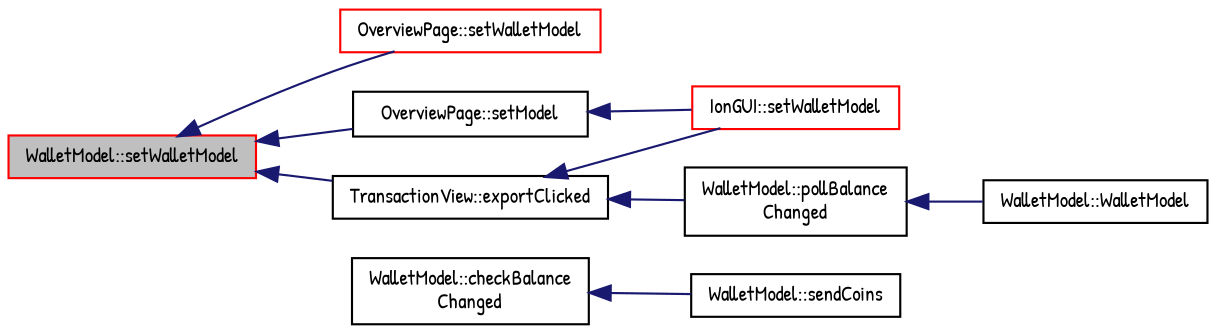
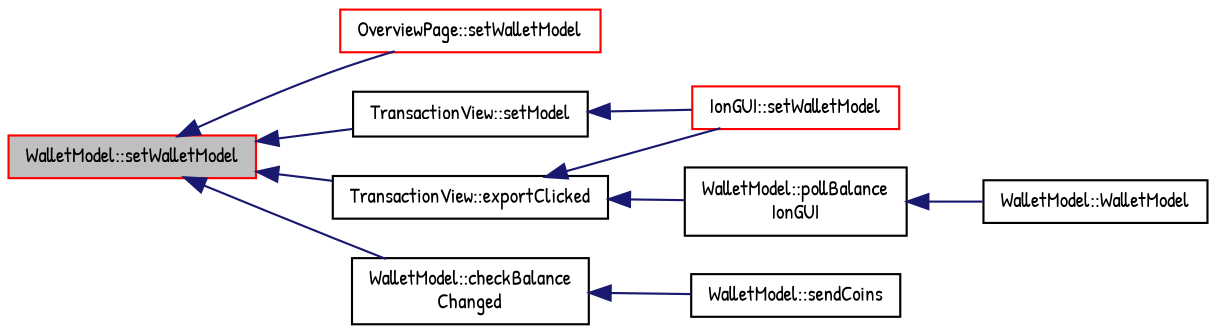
node "OverviewPage::setModel": label "OverviewPage::setModel" -> "TransactionView::setModel"
node "WalletModel::pollBalance Changed": label "WalletModel::pollBalance Changed" -> "WalletModel::pollBalance IonGUI"
edge "WalletModel::checkBalance Changed" -> "WalletModel::setWalletModel": added
